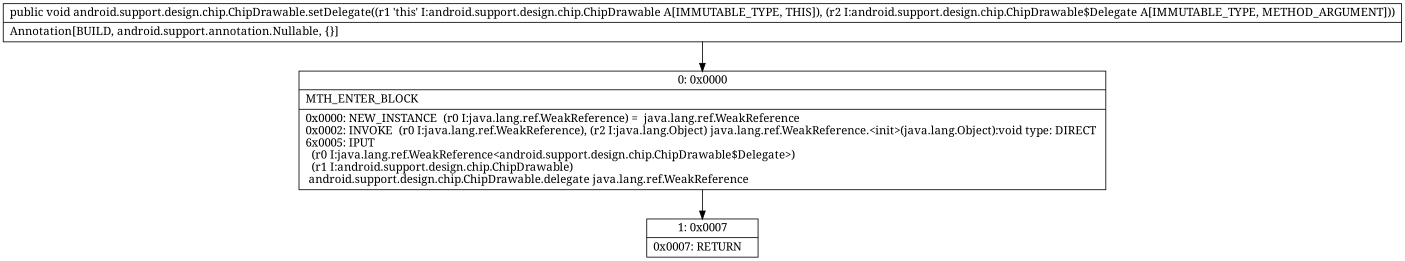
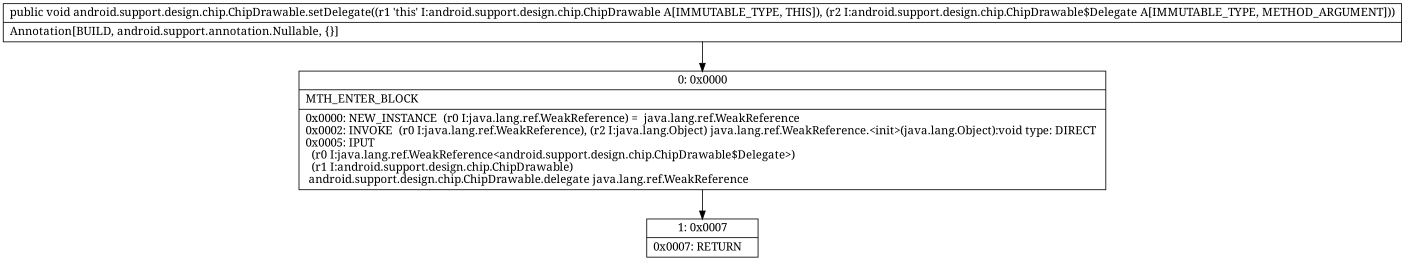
node "0: 0x0000": text "6x0005: IPUT" -> "0x0005: IPUT"
